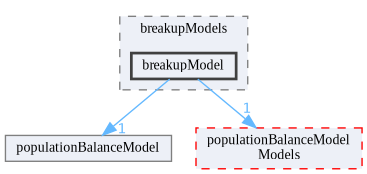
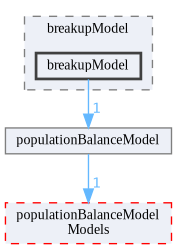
cluster "breakupModels": label "breakupModels" -> "breakupModel"
edge "breakupModel" -> "populationBalanceModel Models": now "populationBalanceModel" -> "populationBalanceModel Models"
